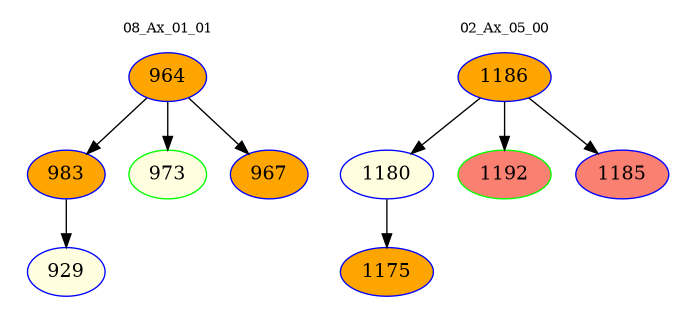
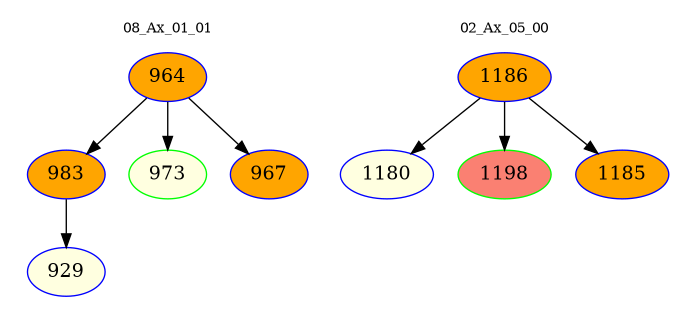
node "1192": label "1192" -> "1198"
node "1185": fillcolor salmon -> orange
node "1175": removed
